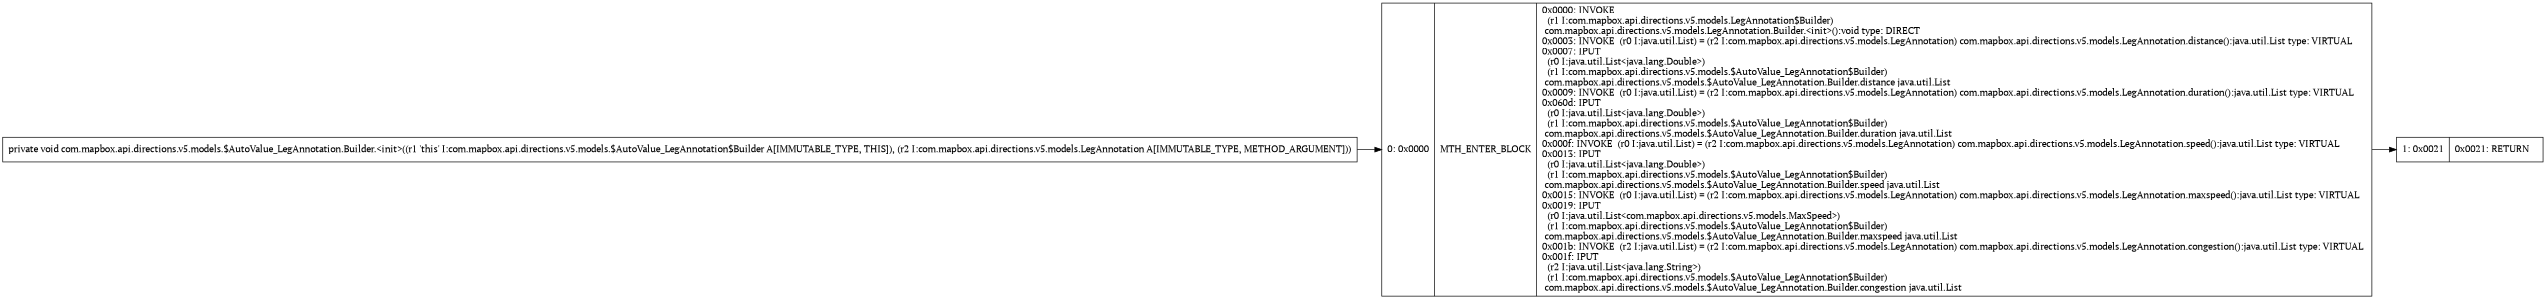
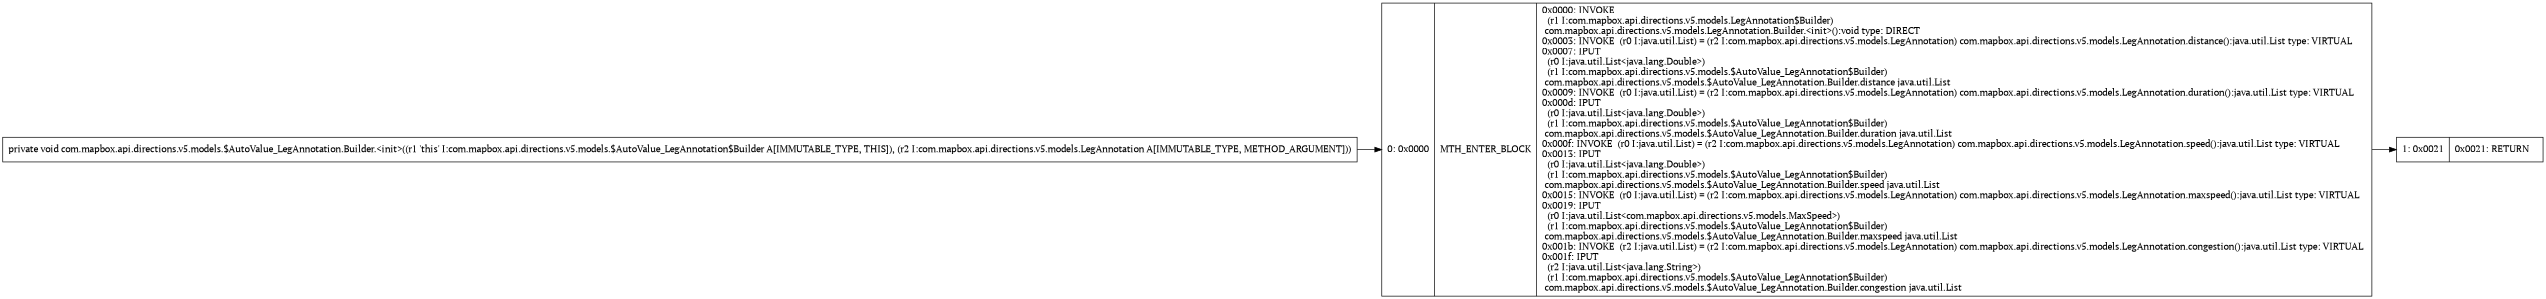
node "0: 0x0000": text "0x060d: IPUT" -> "0x000d: IPUT"
